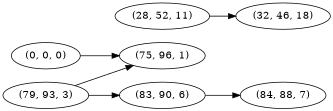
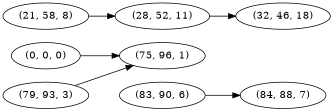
node "(21, 58, 8)": added
edge "(79, 93, 3)" -> "(83, 90, 6)": removed
